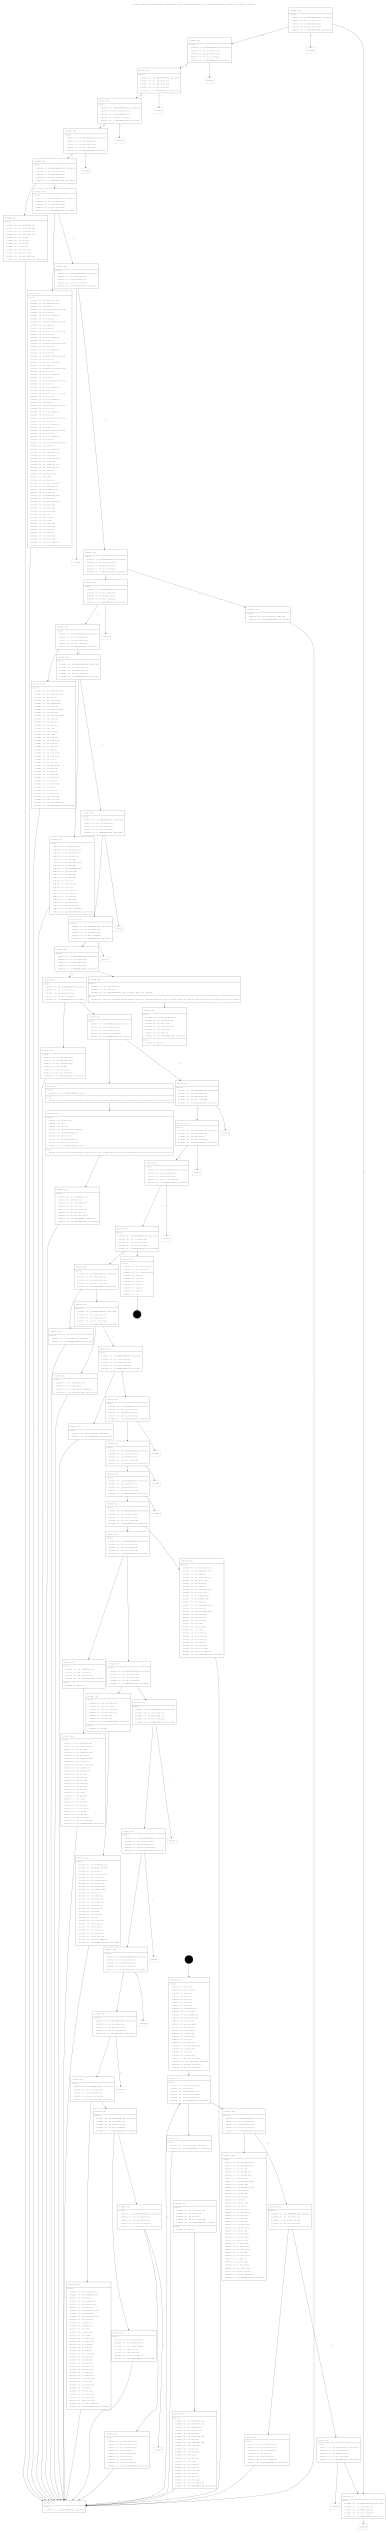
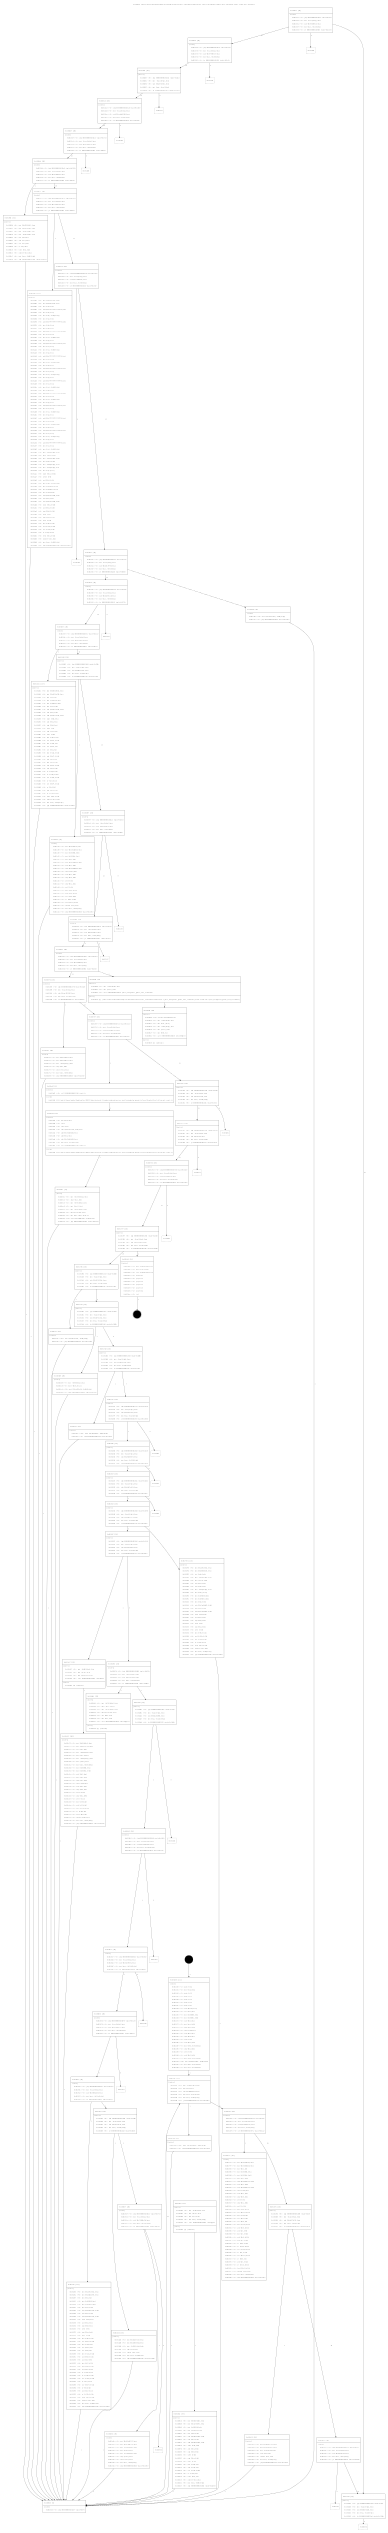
node "0x401df1 [107]": removed
